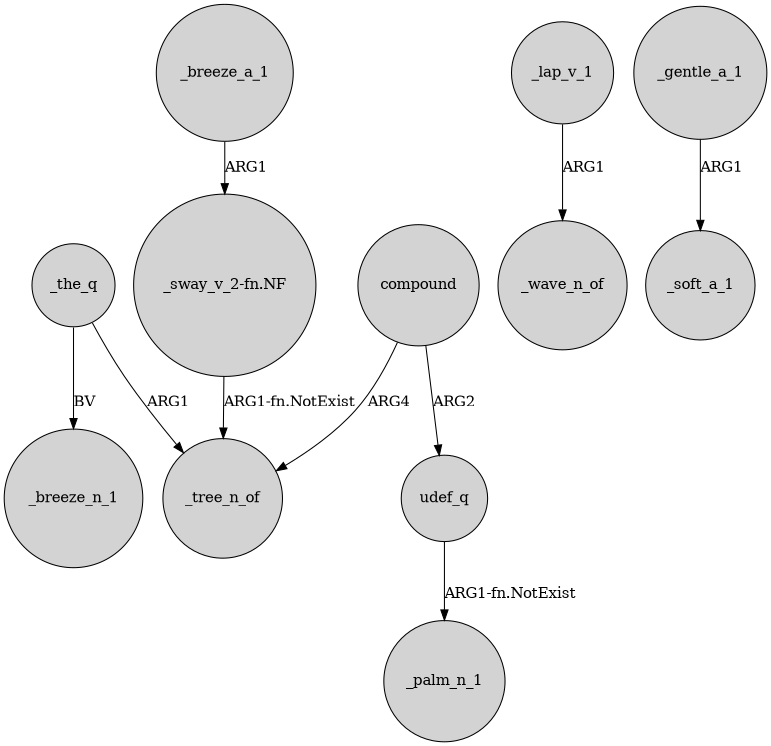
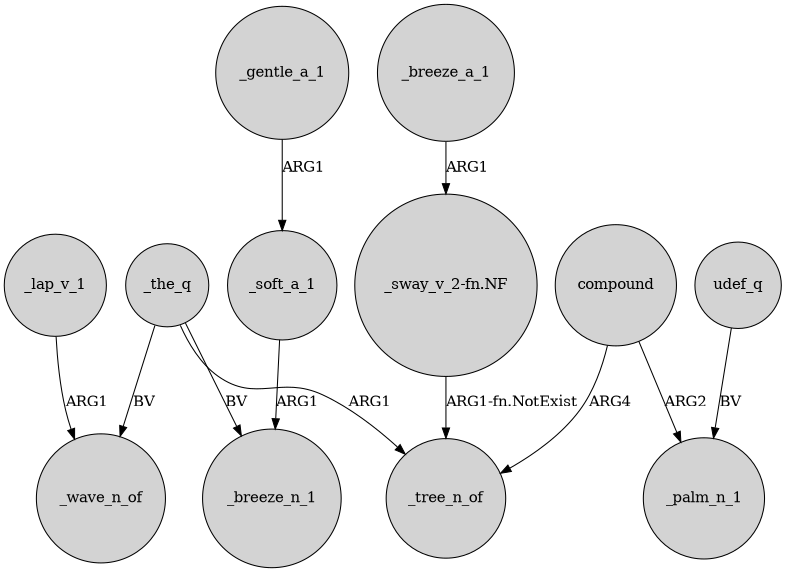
edge "_the_q" -> "_wave_n_of": added, label "BV"
edge "_soft_a_1" -> "_breeze_n_1": added, label "ARG1"
edge "compound" -> "udef_q": now "compound" -> "_palm_n_1"
edge "udef_q" -> "_palm_n_1": label "ARG1-fn.NotExist" -> "BV"
